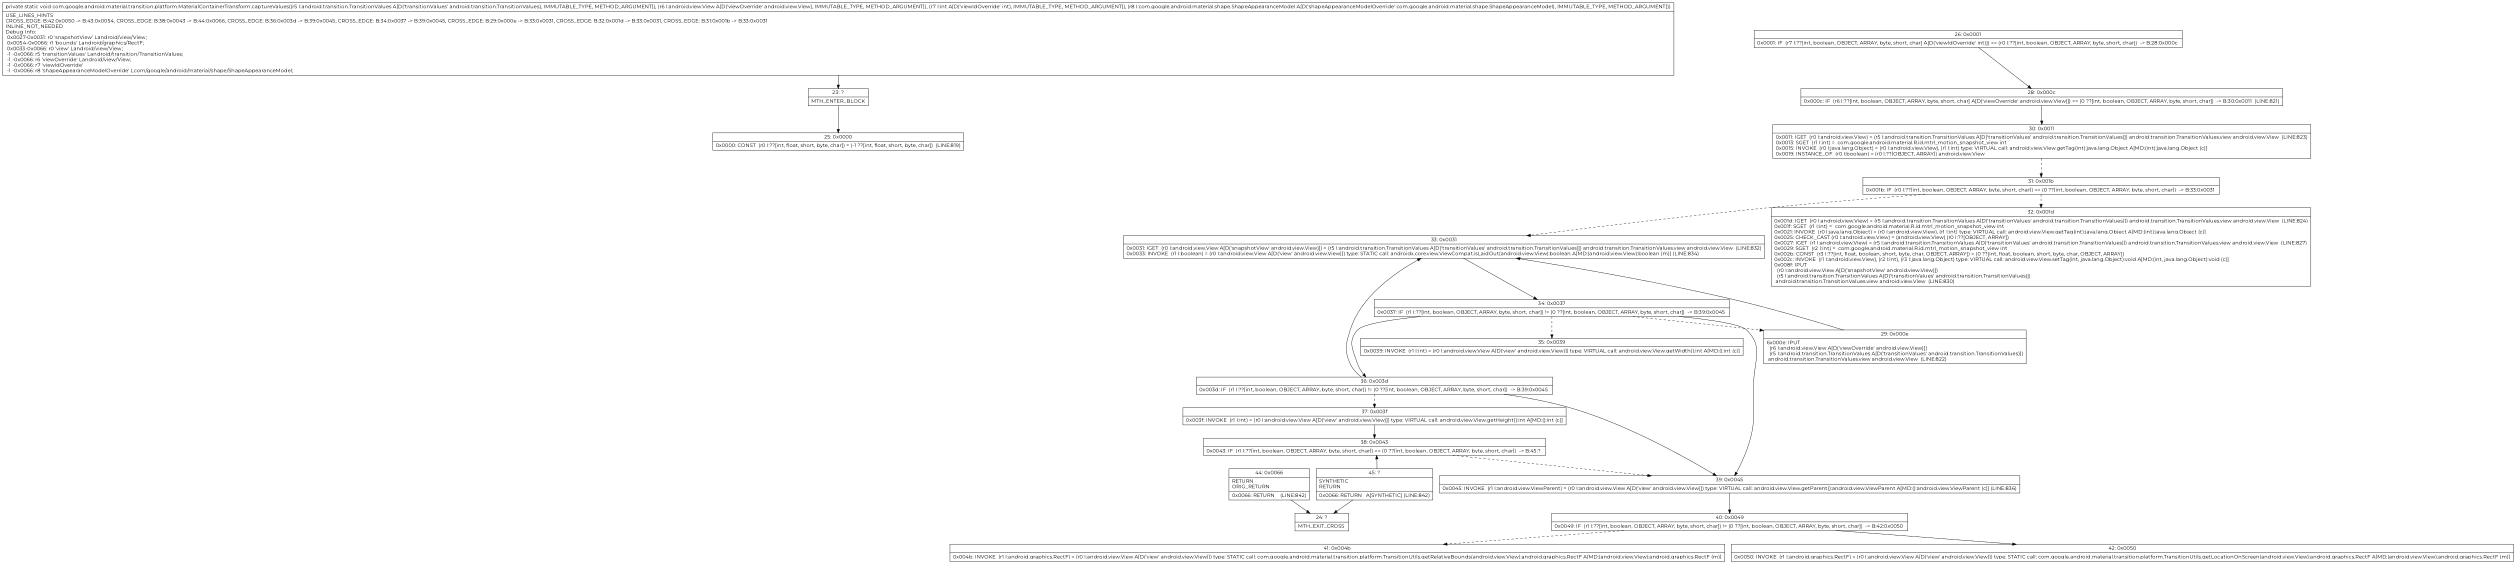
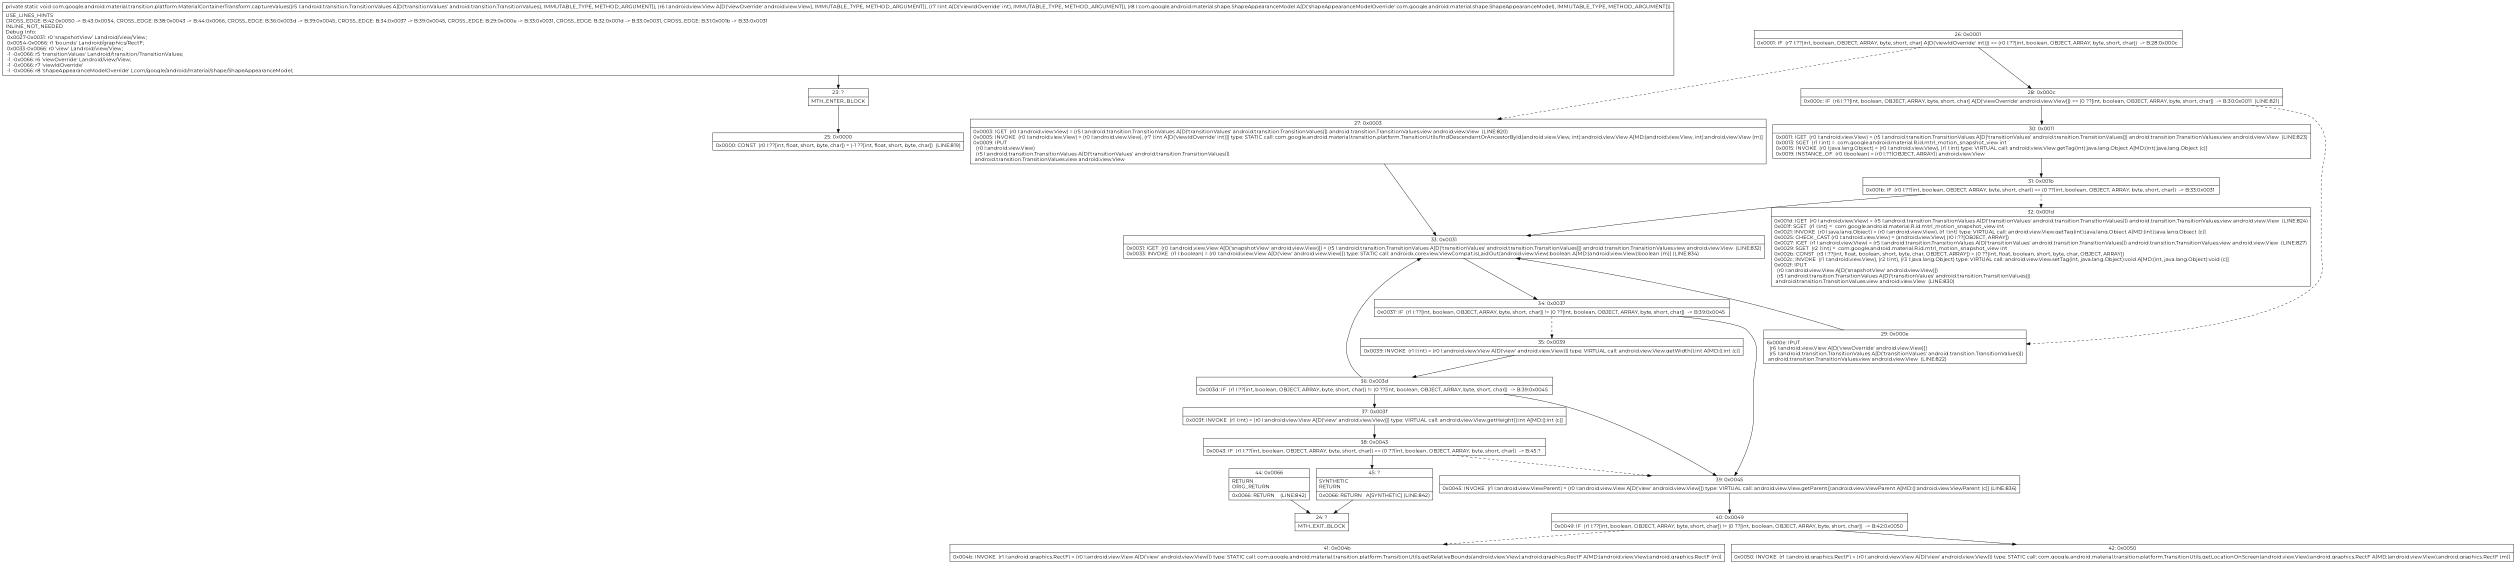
node "27: 0x0003": added
edge "30: 0x0011" -> "31: 0x001b": style dashed -> solid
edge "31: 0x001b" -> "33: 0x0031": style dashed -> solid
node "32: 0x001d": text "0x008f: IPUT" -> "0x002f: IPUT"
edge "34: 0x0037" -> "29: 0x000e": now "28: 0x000c" -> "29: 0x000e"
edge "34: 0x0037" -> "36: 0x003d": now "35: 0x0039" -> "36: 0x003d"
edge "36: 0x003d" -> "37: 0x003f": style dashed -> solid
edge "45: ?" -> "38: 0x0043": reversed
node "24: ?": text "MTH_EXIT_CROSS" -> "MTH_EXIT_BLOCK"
